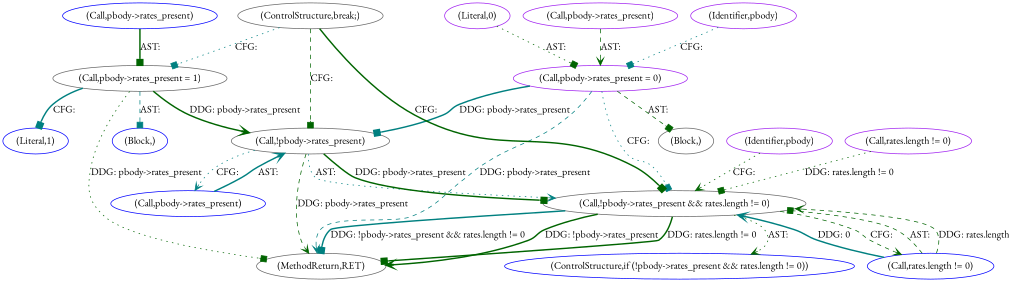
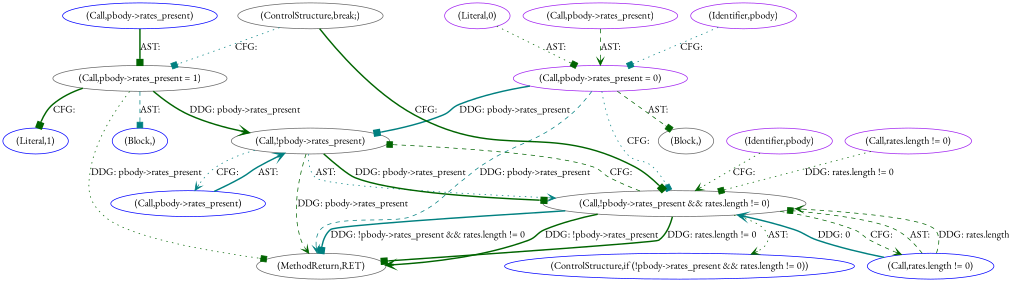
edge "(ControlStructure,break;)" -> "(Call,!pbody->rates_present)": now "(Call,!pbody->rates_present && rates.length != 0)" -> "(Call,!pbody->rates_present)"
edge "(Call,pbody->rates_present = 1)" -> "(Literal,1)": color teal -> darkgreen
